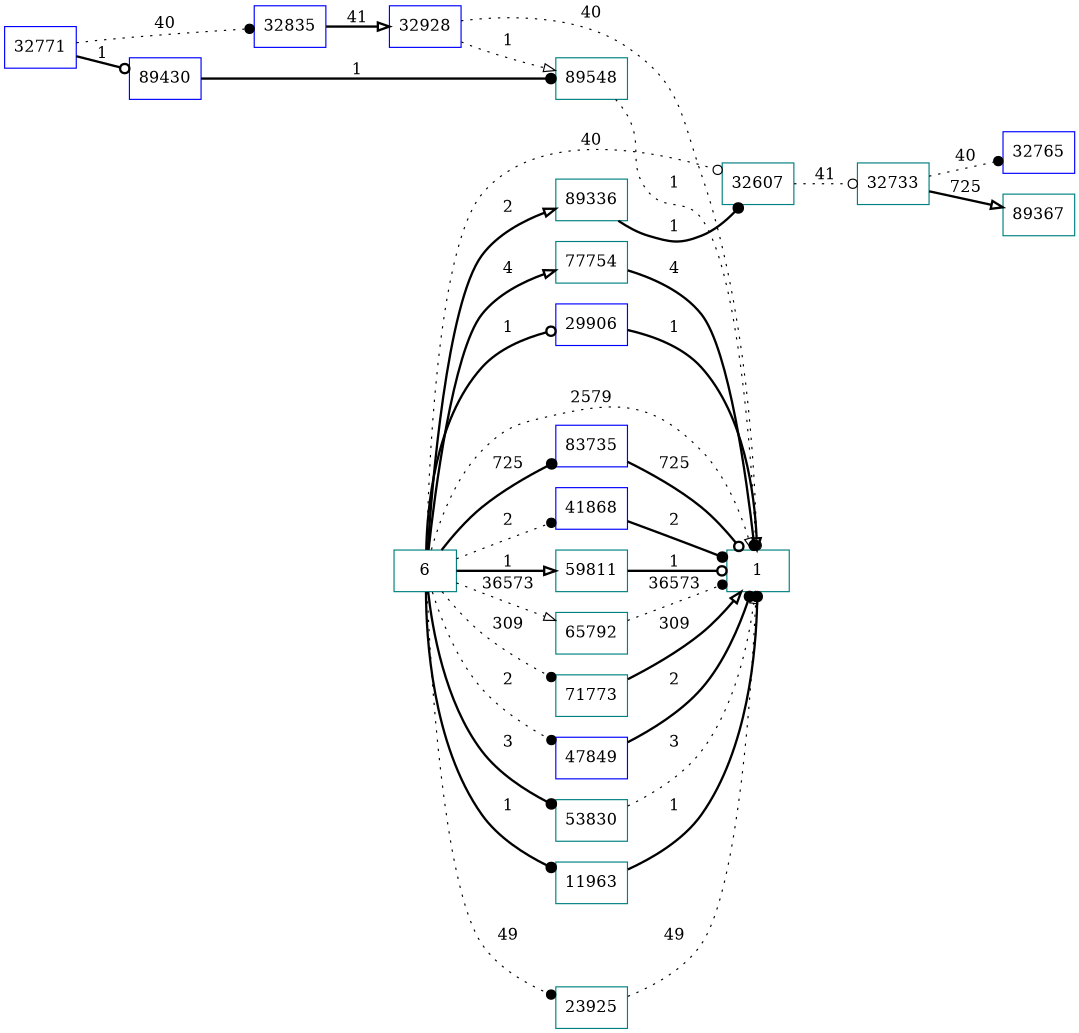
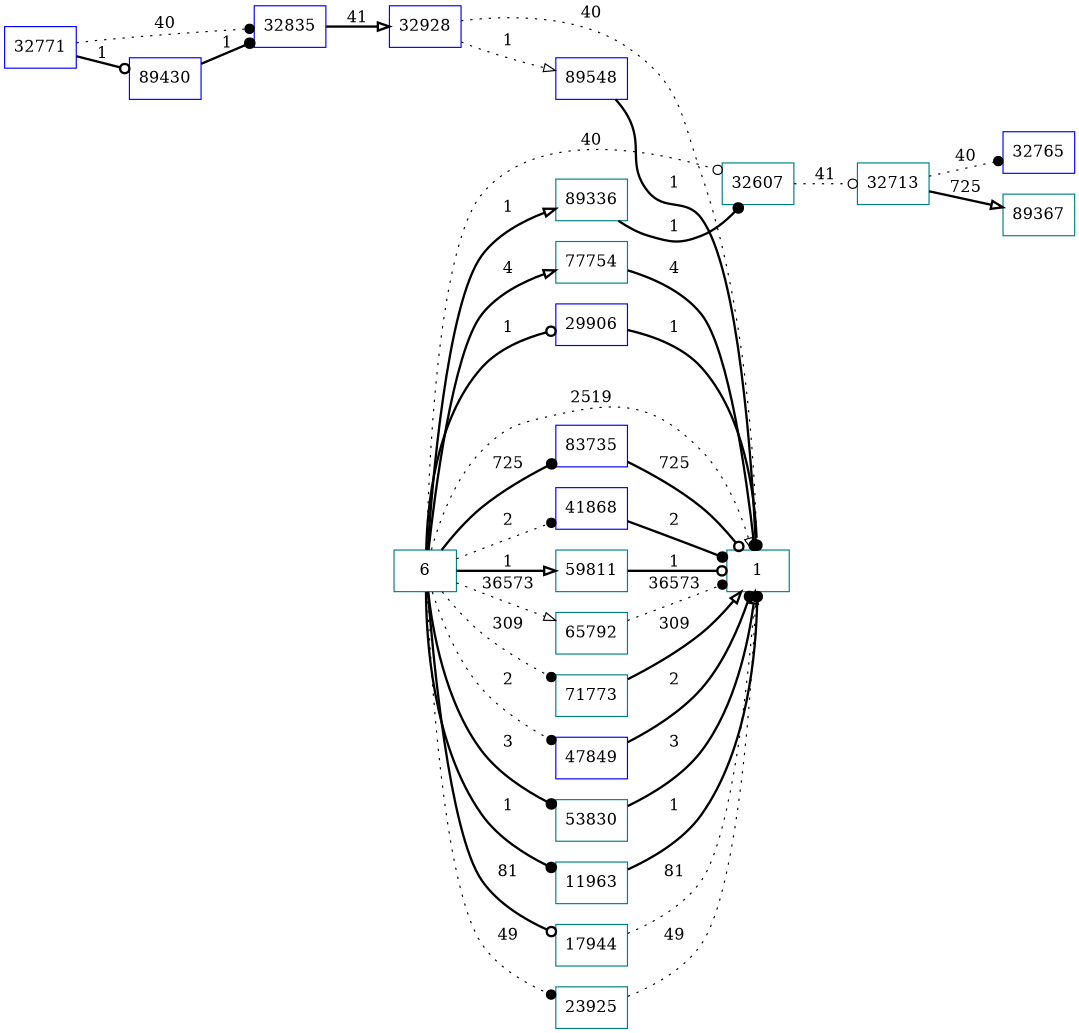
edge "89430" -> "89548": now "89430" -> "32835"
node "89548": color teal -> blue
node "32733": label "32733" -> "32713"
edge "6" -> "89336": label "2" -> "1"
edge "89548" -> "1": style dotted -> bold
edge "29906" -> "1": arrowhead onormal -> dot
edge "6" -> "1": label "2579" -> "2519"
edge "53830" -> "1": style dotted -> bold
node "17944": added
